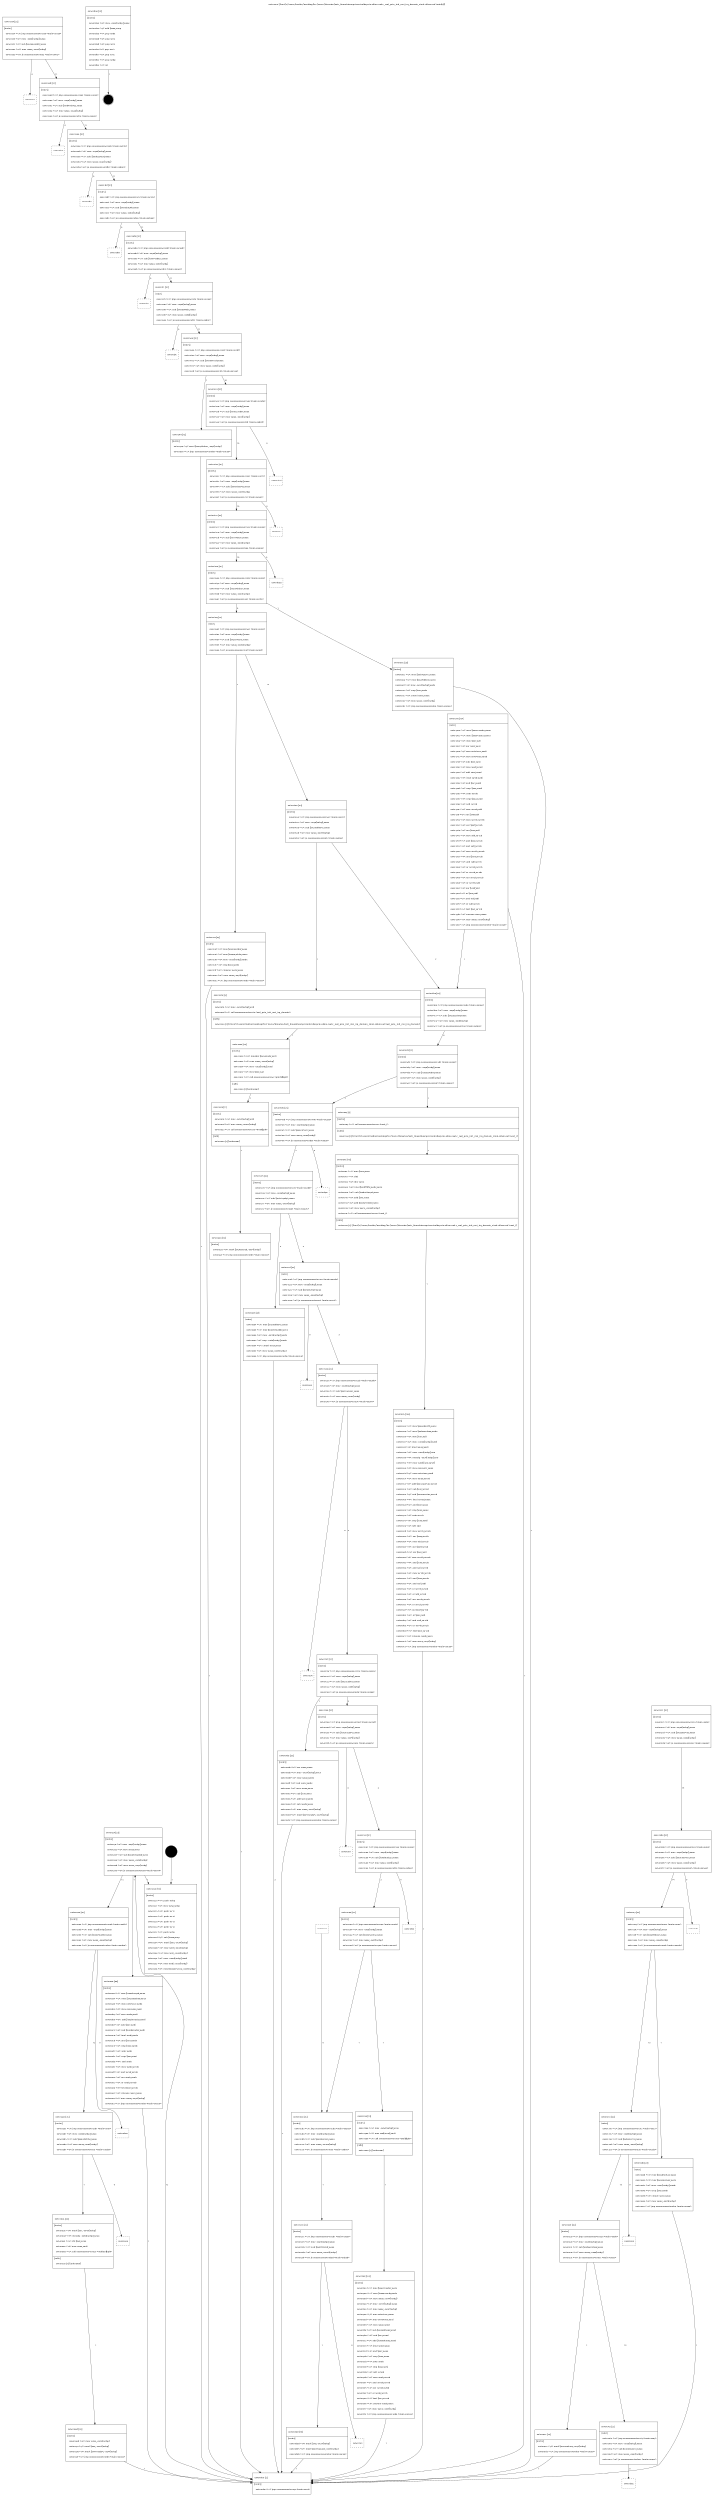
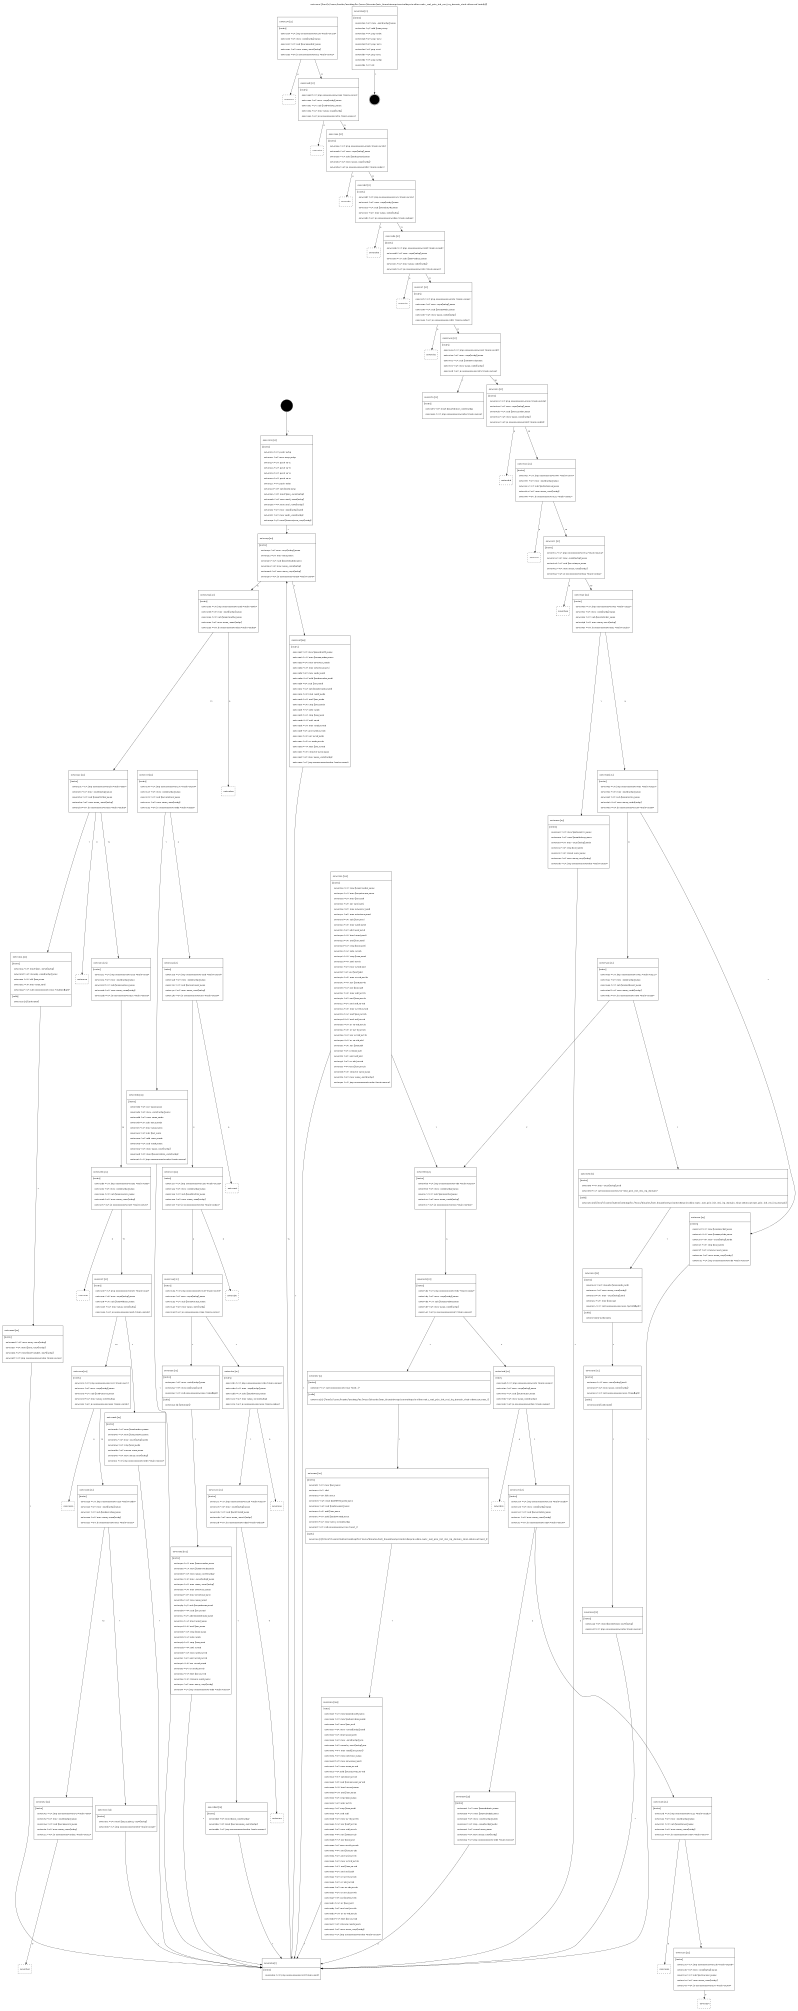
edge "0x4012ac [25]" -> "0x4012c5 [25]": added, label "15"
edge "0x4017f9 [12]" -> "0x401eb9 [5]": removed, label "1"
edge "0x401536 [25]" -> "0x40154f [25]": removed, label "3"
edge "0x40127f [23]" -> "0x401250 [47]": reversed
edge "0x401e36" -> "0x4015b3 [25]": reversed
